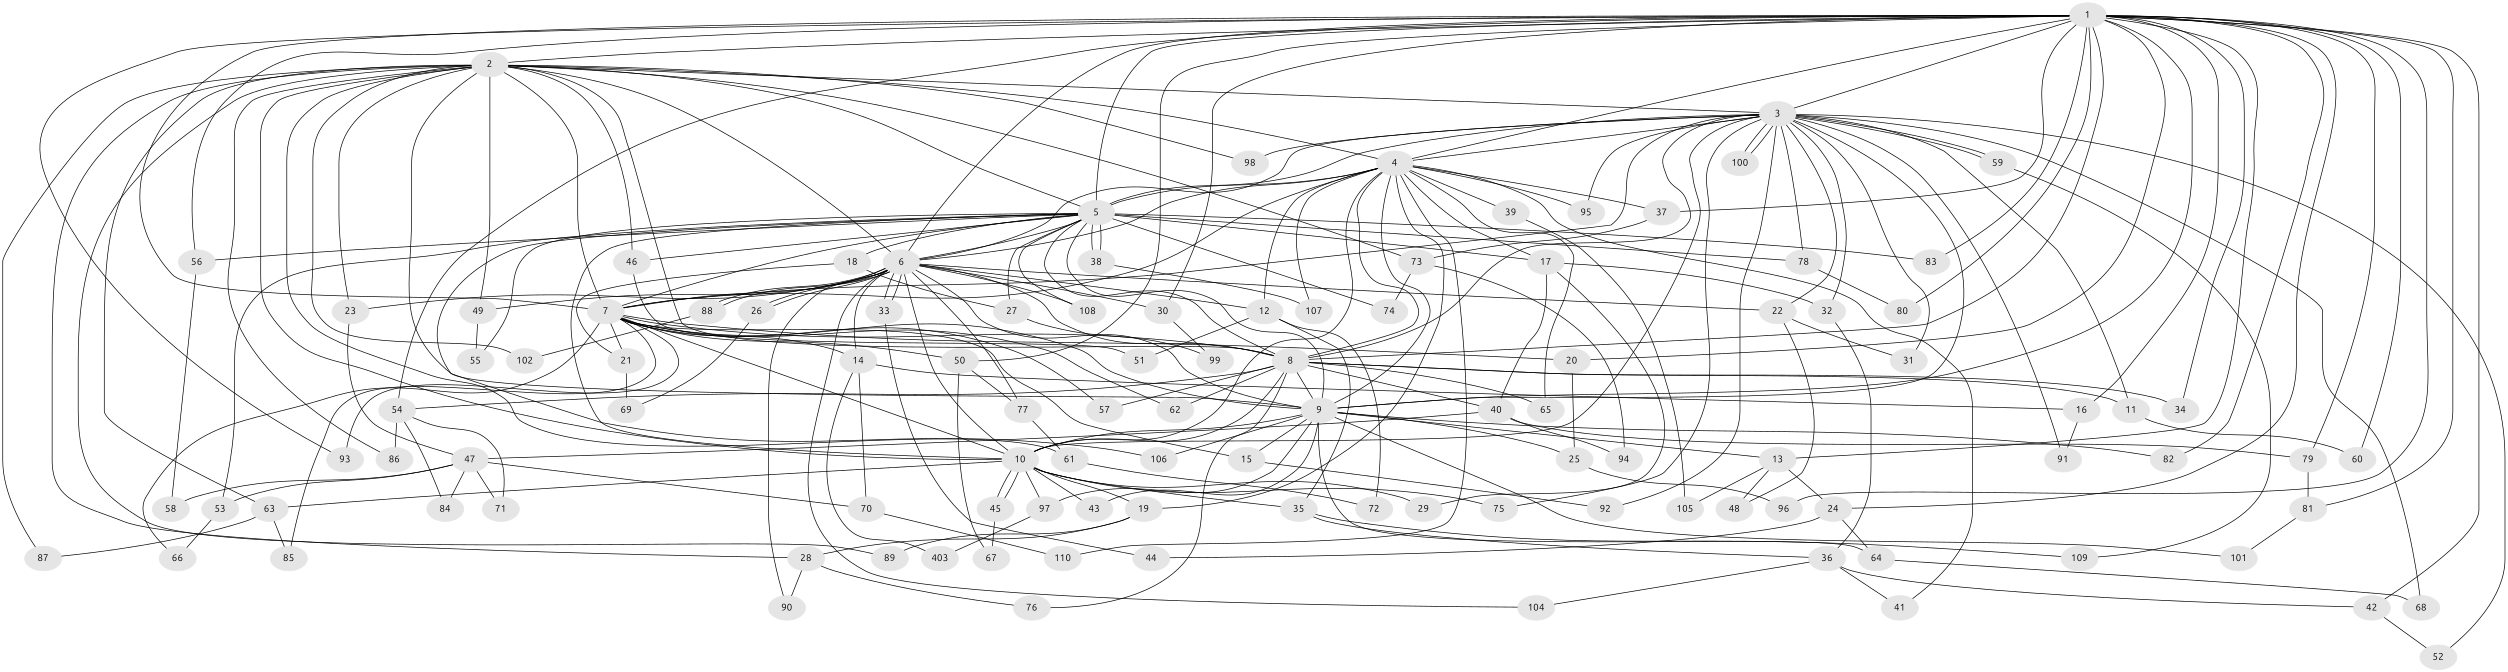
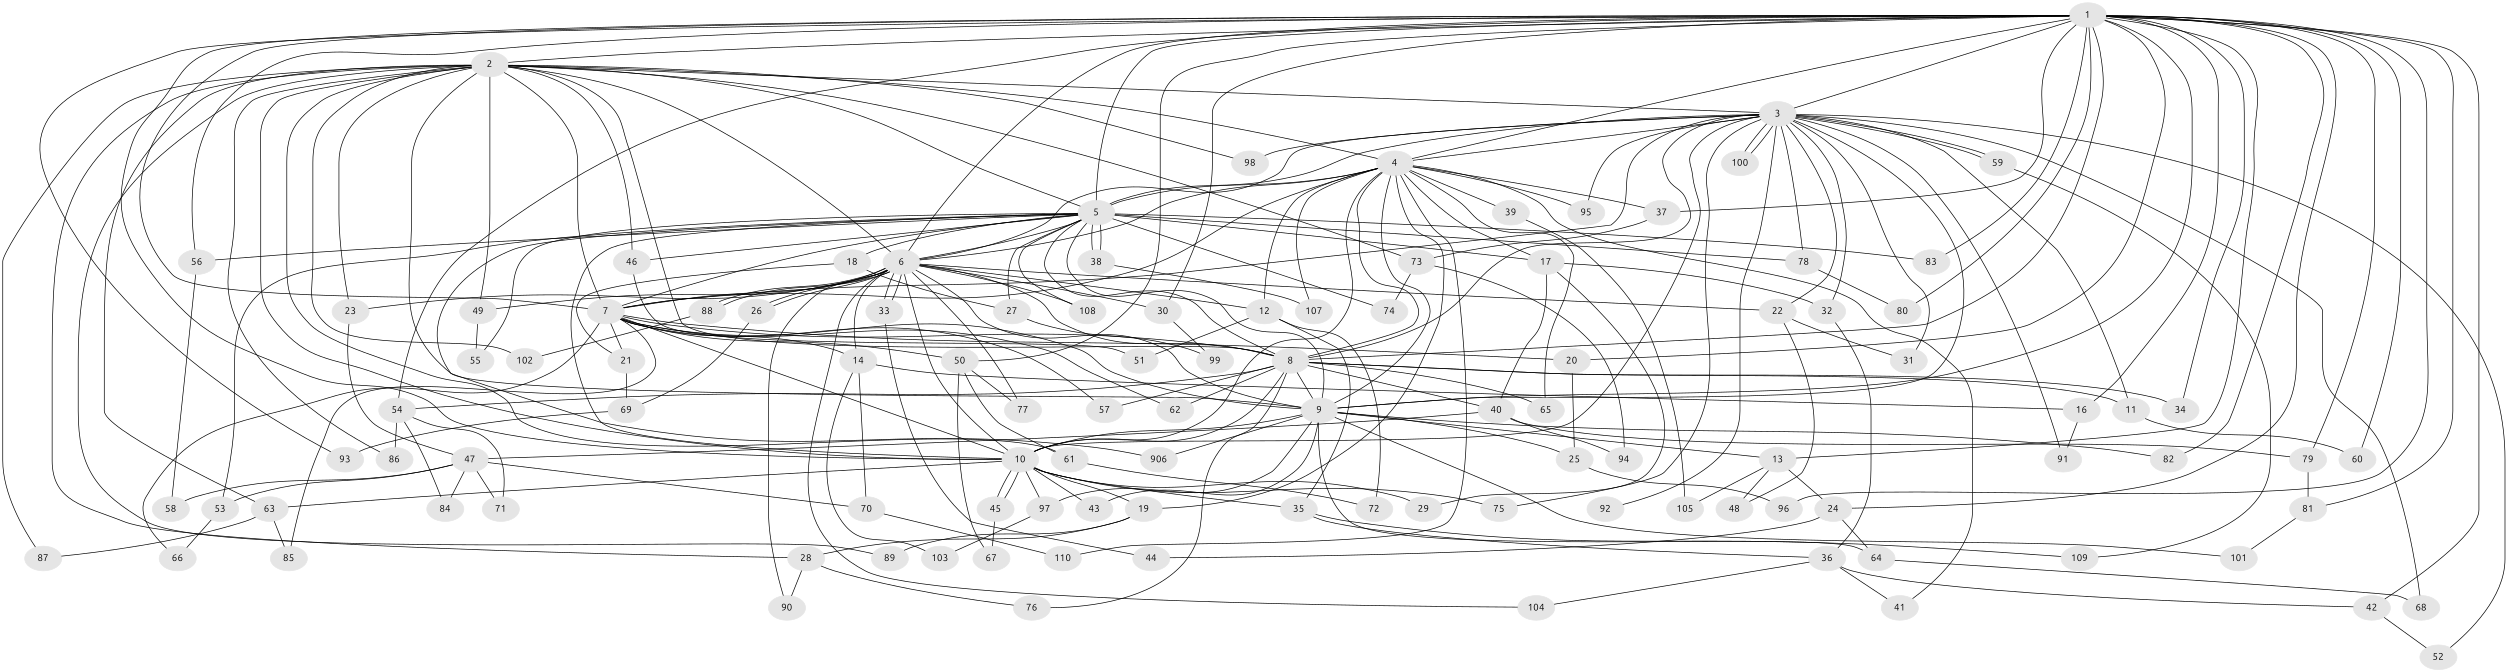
edge "1" -- "10": added
edge "7" -- "93": now "69" -- "93"
edge "77" -- "61": now "50" -- "61"
node "106": label "106" -> "906"
node "15": removed
node "403": label "403" -> "103"
